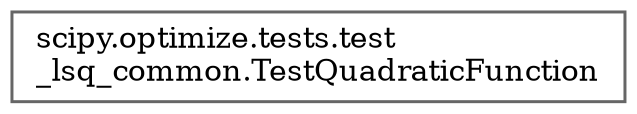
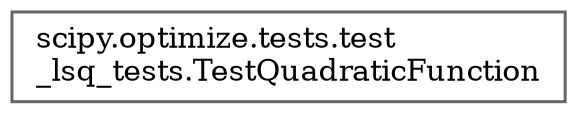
node "scipy.optimize.tests.test _lsq_common.TestQuadraticFunction": label "scipy.optimize.tests.test _lsq_common.TestQuadraticFunction" -> "scipy.optimize.tests.test _lsq_tests.TestQuadraticFunction"
